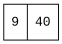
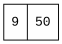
node "9": text "40" -> "50"
